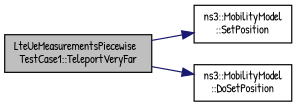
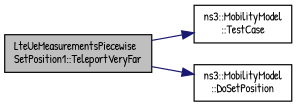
node "ns3::MobilityModel ::SetPosition": label "ns3::MobilityModel ::SetPosition" -> "ns3::MobilityModel ::TestCase"
node "LteUeMeasurementsPiecewise TestCase1::TeleportVeryFar": label "LteUeMeasurementsPiecewise TestCase1::TeleportVeryFar" -> "LteUeMeasurementsPiecewise SetPosition1::TeleportVeryFar"
